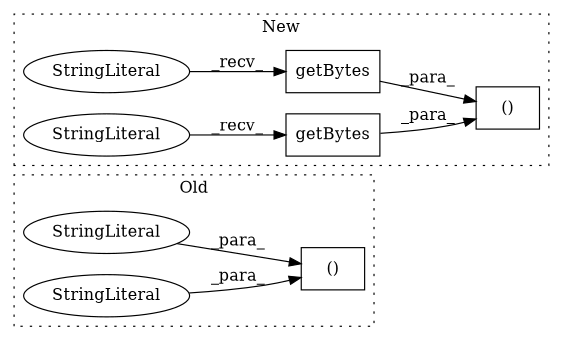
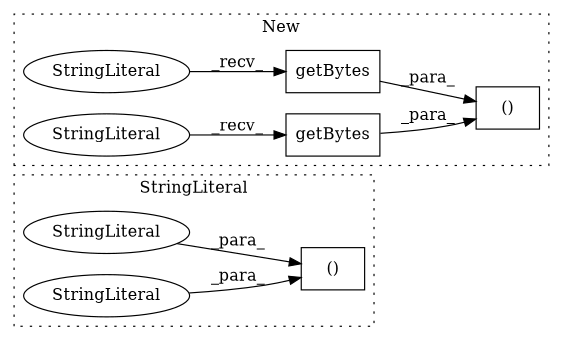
cluster "Old": label "Old" -> "StringLiteral"
